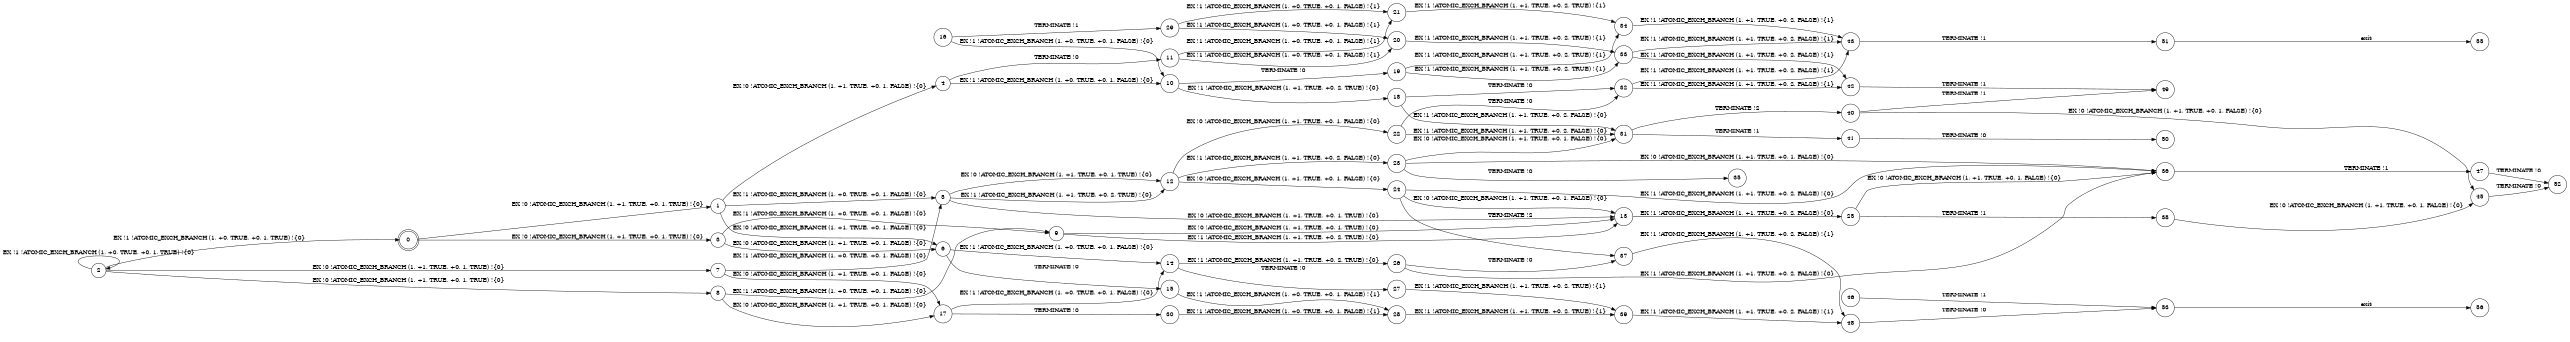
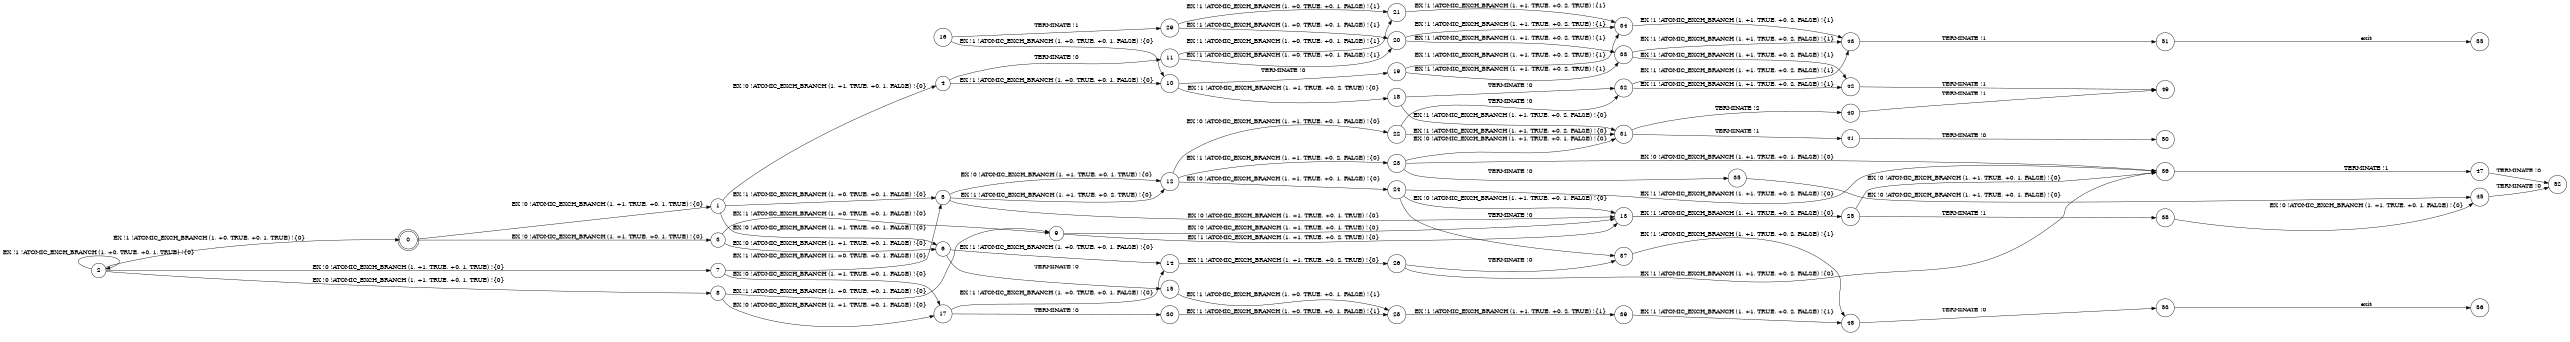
edge "20" -> "34": added, label "EX !1 !ATOMIC_EXCH_BRANCH (1, +1, TRUE, +0, 2, TRUE) !{1}"
edge "40" -> "45": now "35" -> "45"
edge "24" -> "37": label "TERMINATE !2" -> "TERMINATE !0"
node "27": removed
node "46": removed
